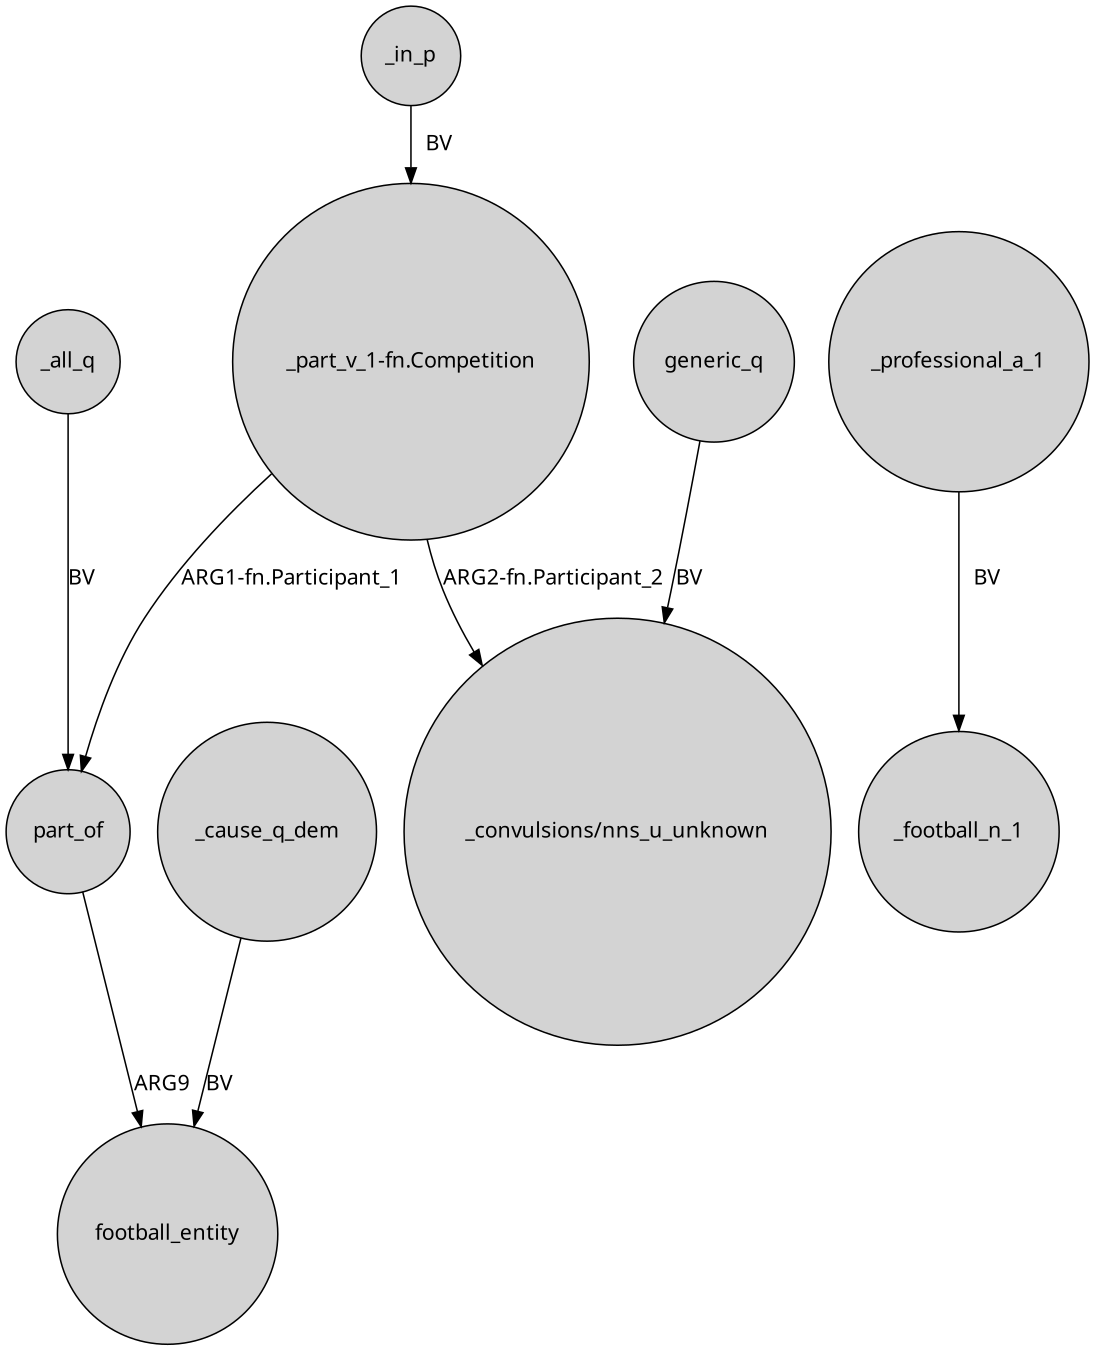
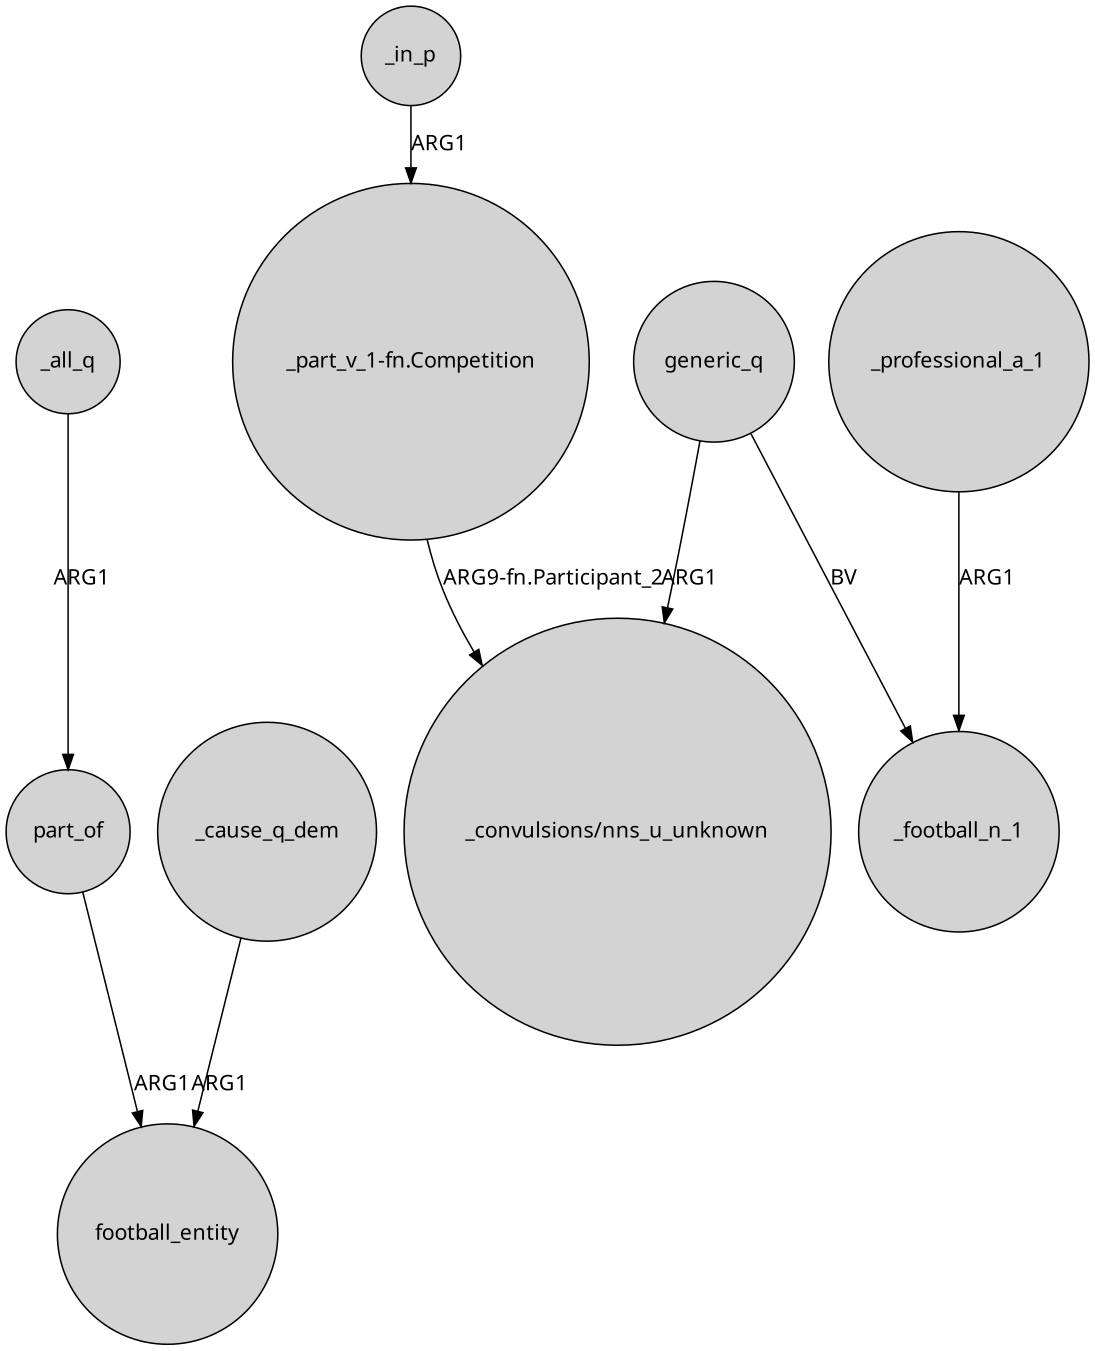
edge "_in_p" -> "_part_v_1-fn.Competition": label "BV" -> "ARG1"
edge "_all_q" -> "part_of": label "BV" -> "ARG1"
edge "_part_v_1-fn.Competition" -> "_convulsions/nns_u_unknown": label "ARG2-fn.Participant_2" -> "ARG9-fn.Participant_2"
edge "generic_q" -> "_convulsions/nns_u_unknown": label "BV" -> "ARG1"
edge "_professional_a_1" -> "_football_n_1": label "BV" -> "ARG1"
edge "generic_q" -> "_football_n_1": added, label "BV"
edge "_part_v_1-fn.Competition" -> "part_of": removed, label "ARG1-fn.Participant_1"
edge "part_of" -> "football_entity": label "ARG9" -> "ARG1"
edge "_cause_q_dem" -> "football_entity": label "BV" -> "ARG1"
